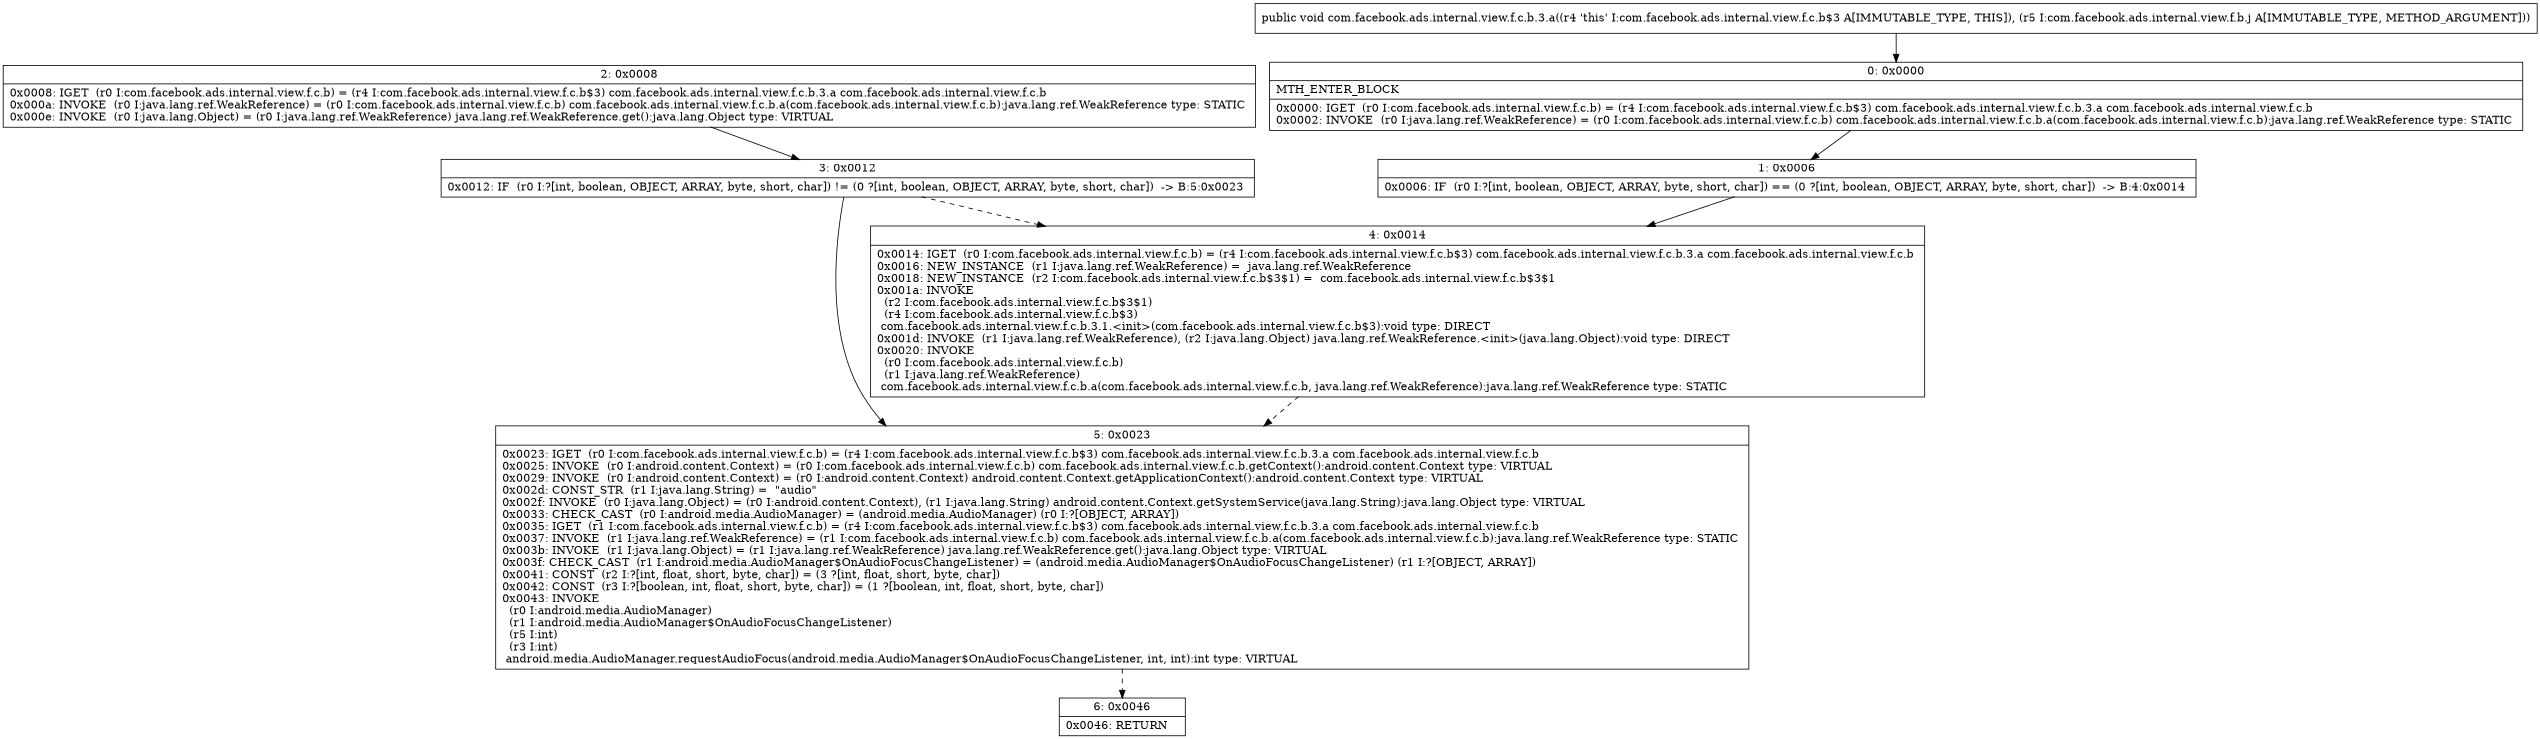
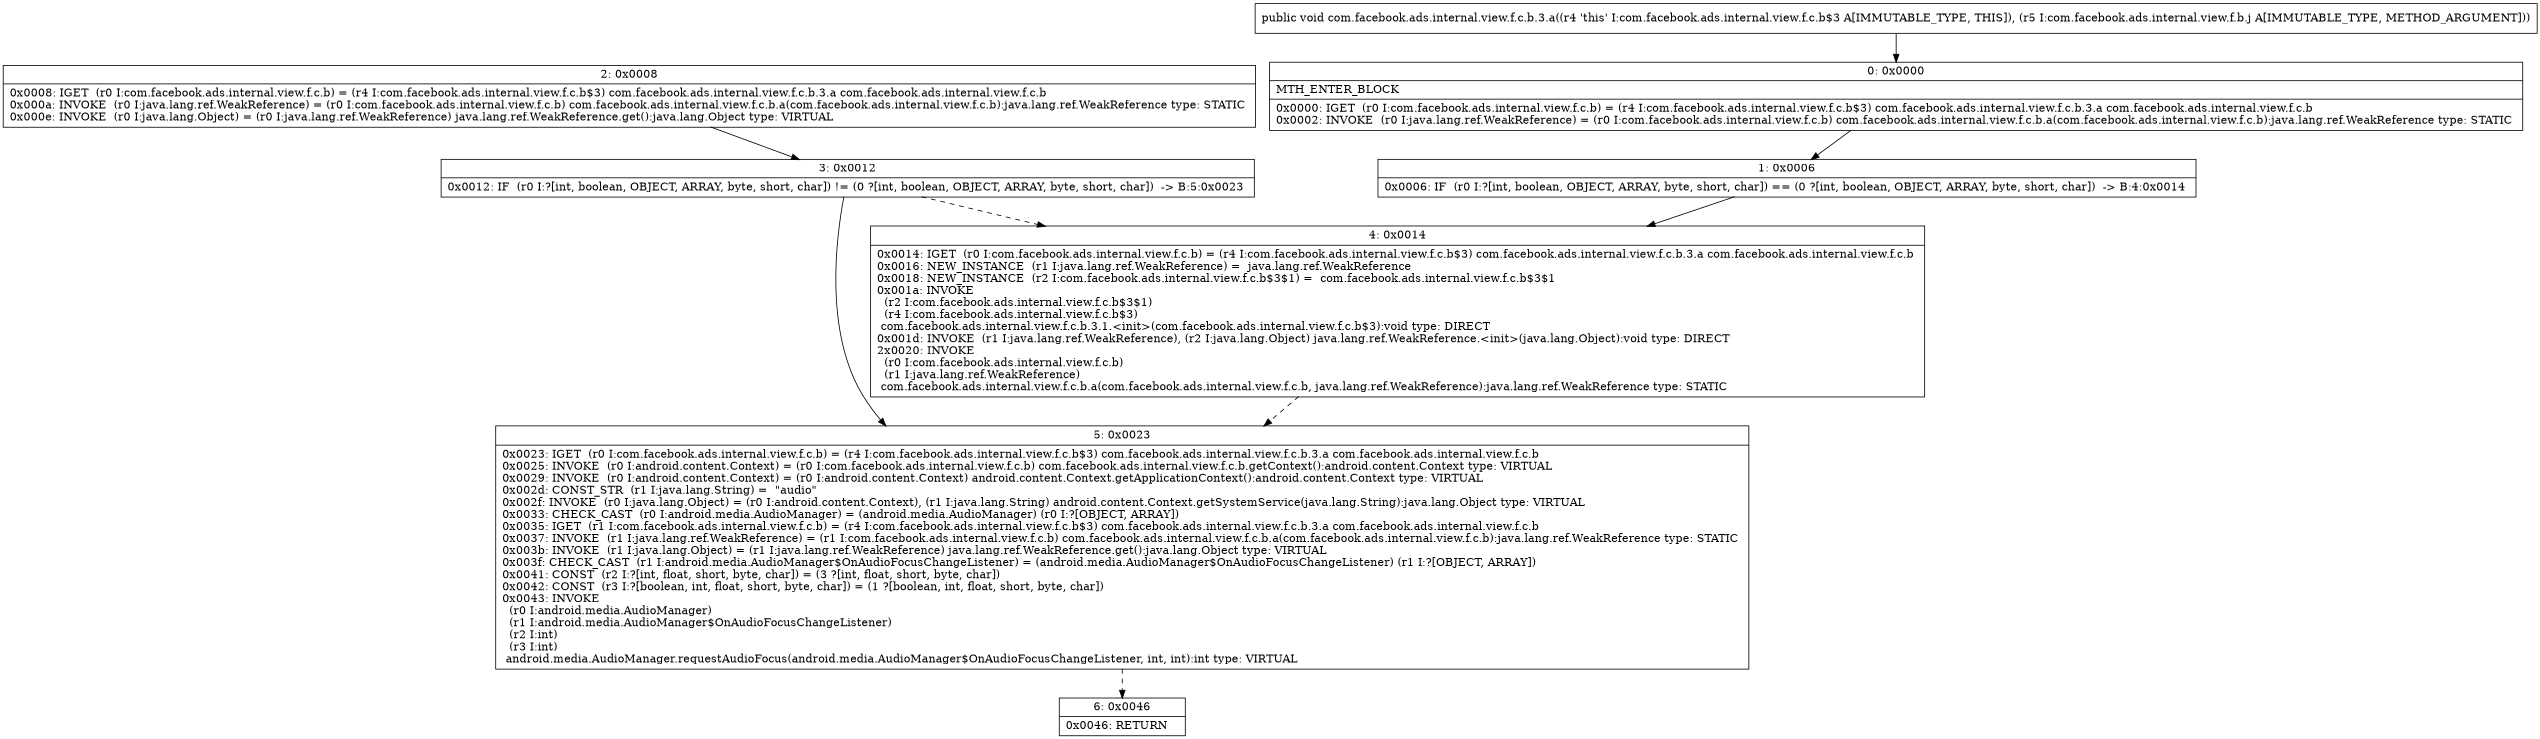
node "4: 0x0014": text "0x0020: INVOKE" -> "2x0020: INVOKE"
node "5: 0x0023": text "(r5 I:int)" -> "(r2 I:int)"
